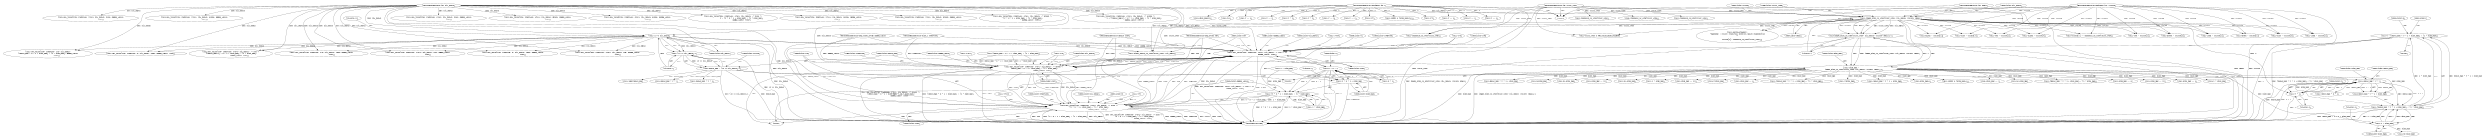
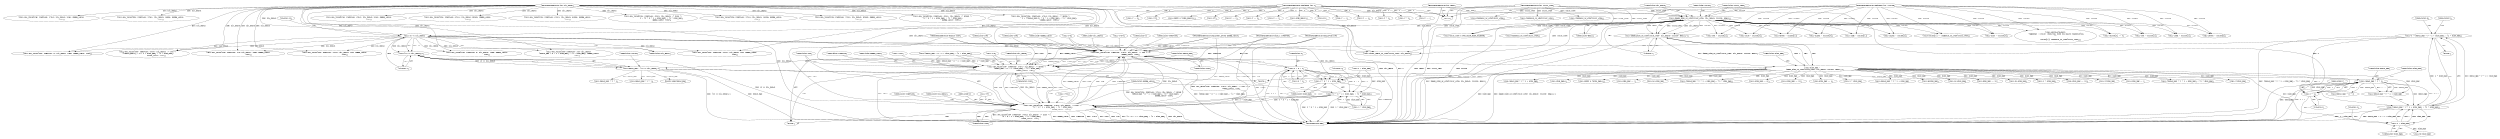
node "(Call,colors[0] == 0)": added
node "(Call,luma*depth_max)": label "(Call,luma*depth_max)" -> "(Block,luma*depth_max)"
edge "(Call,1U << bit_depth)" -> "(MethodReturn,RET)": now "(Call,1U << bit_depth)" -> "(Call,Y * x * 2 + size_max)"
